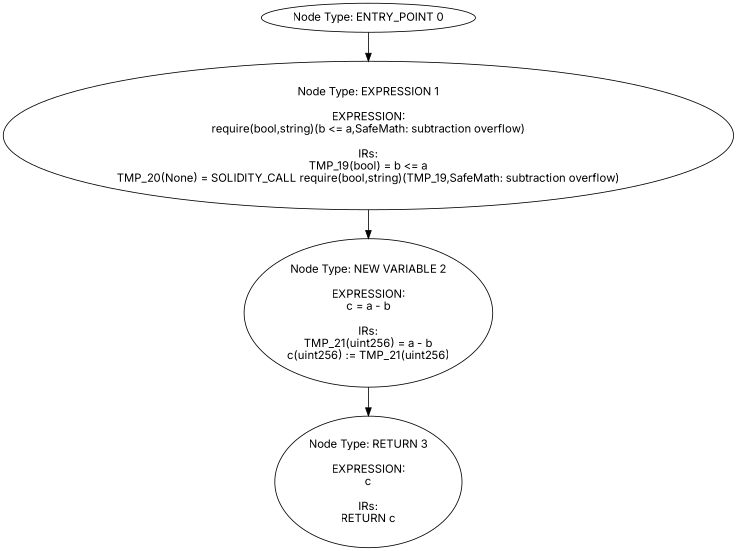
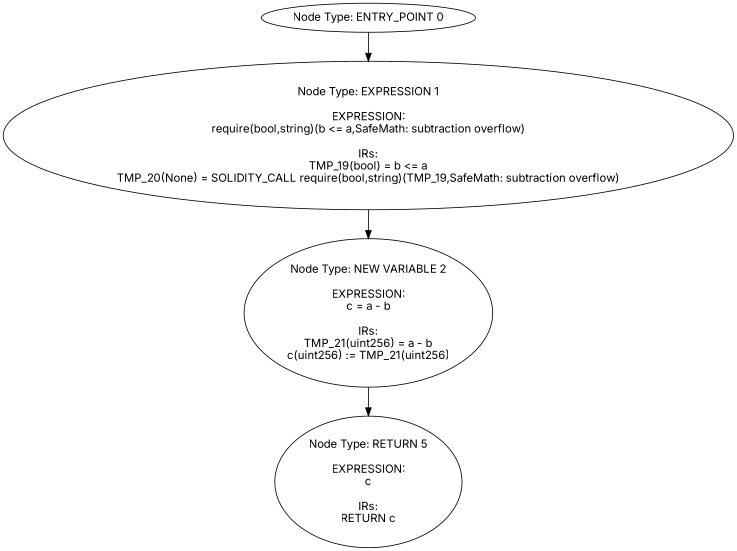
node "Node Type: RETURN 3 EXPRESSION: c IRs: RETURN c": label "Node Type: RETURN 3 EXPRESSION: c IRs: RETURN c" -> "Node Type: RETURN 5 EXPRESSION: c IRs: RETURN c"
